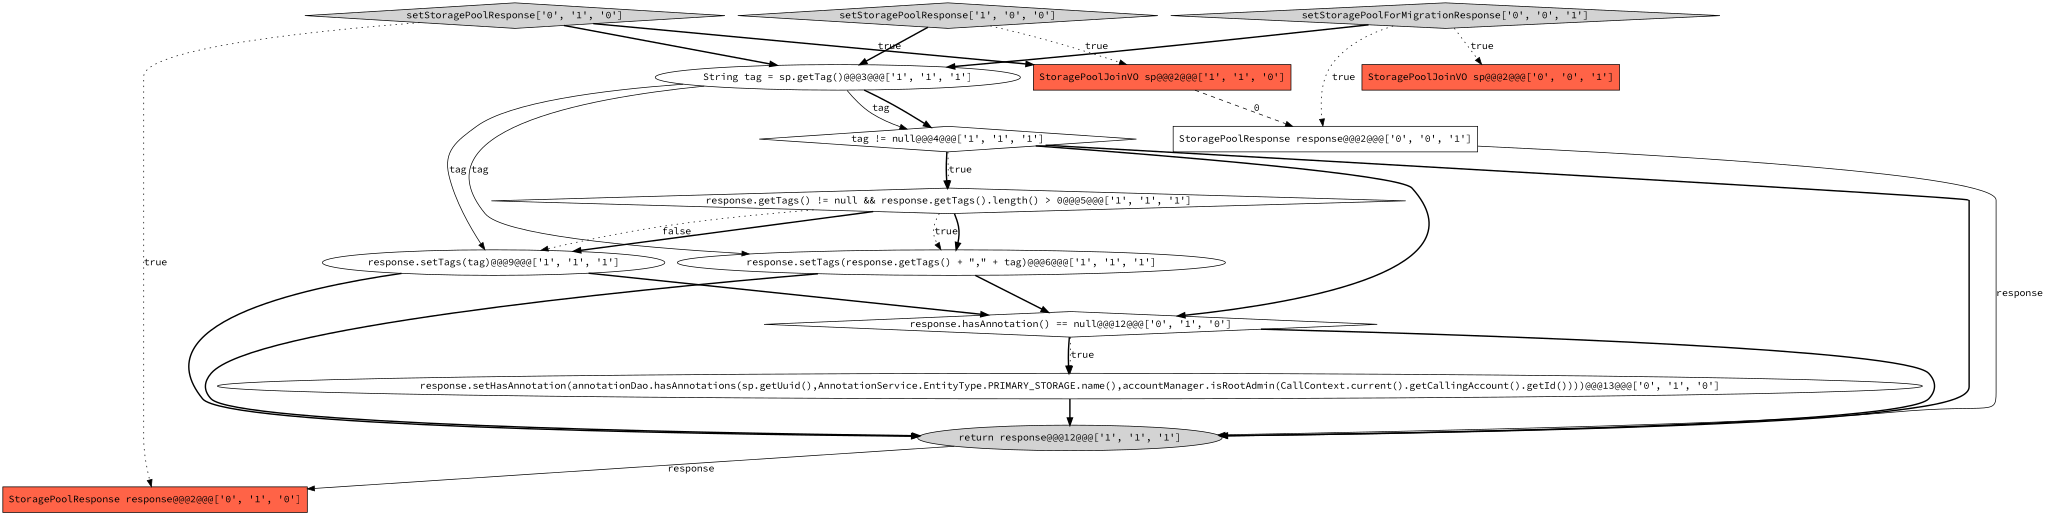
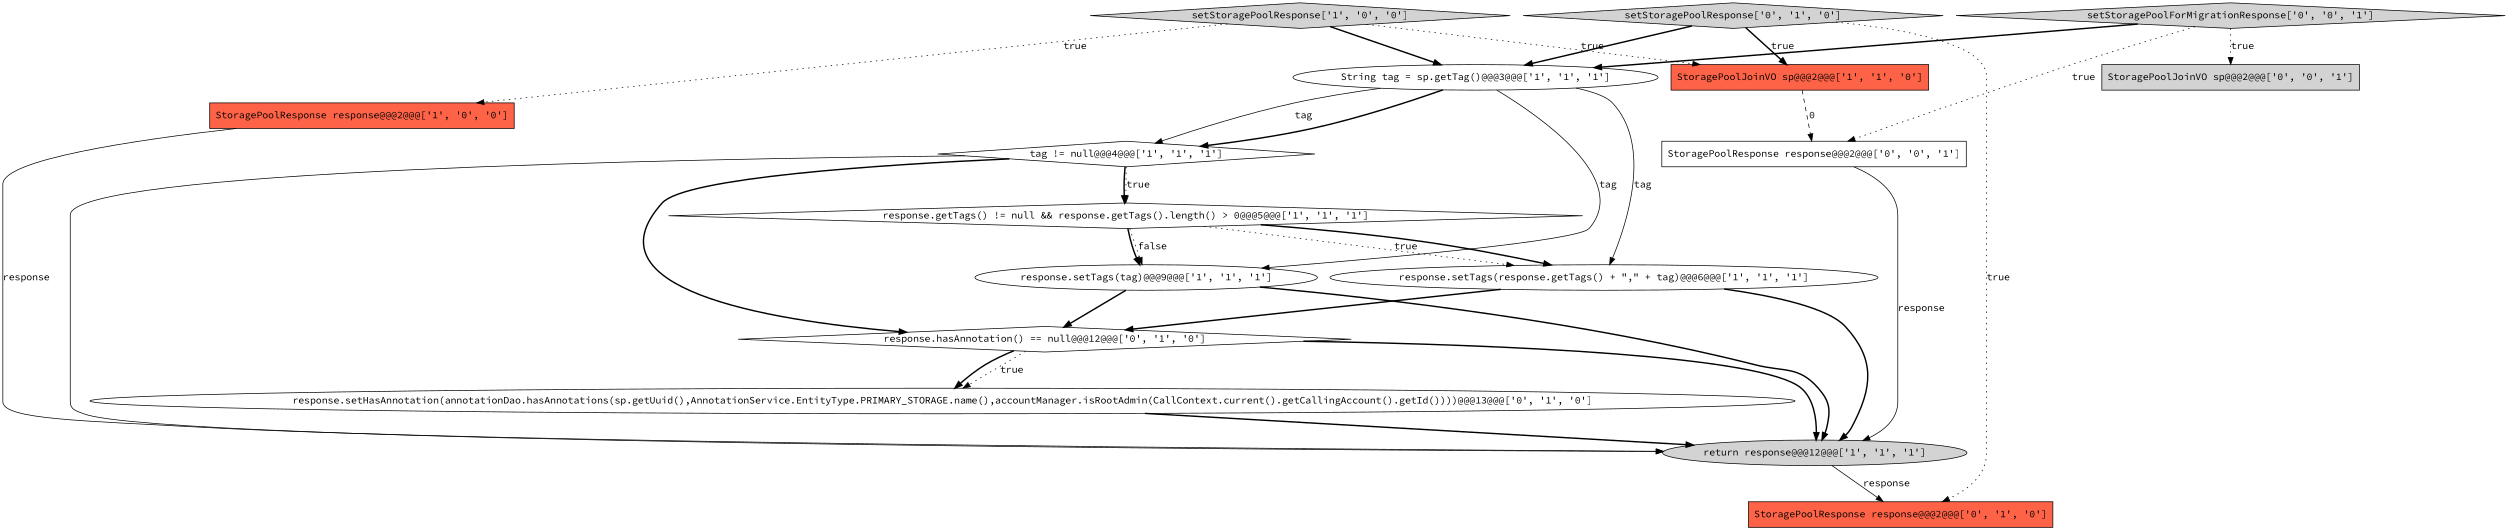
node "StoragePoolJoinVO sp@@@2@@@['0', '0', '1']": fillcolor tomato -> lightgray
node "StoragePoolResponse response@@@2@@@['1', '0', '0']": added
edge "tag != null@@@4@@@['1', '1', '1']" -> "return response@@@12@@@['1', '1', '1']": style bold -> solid
